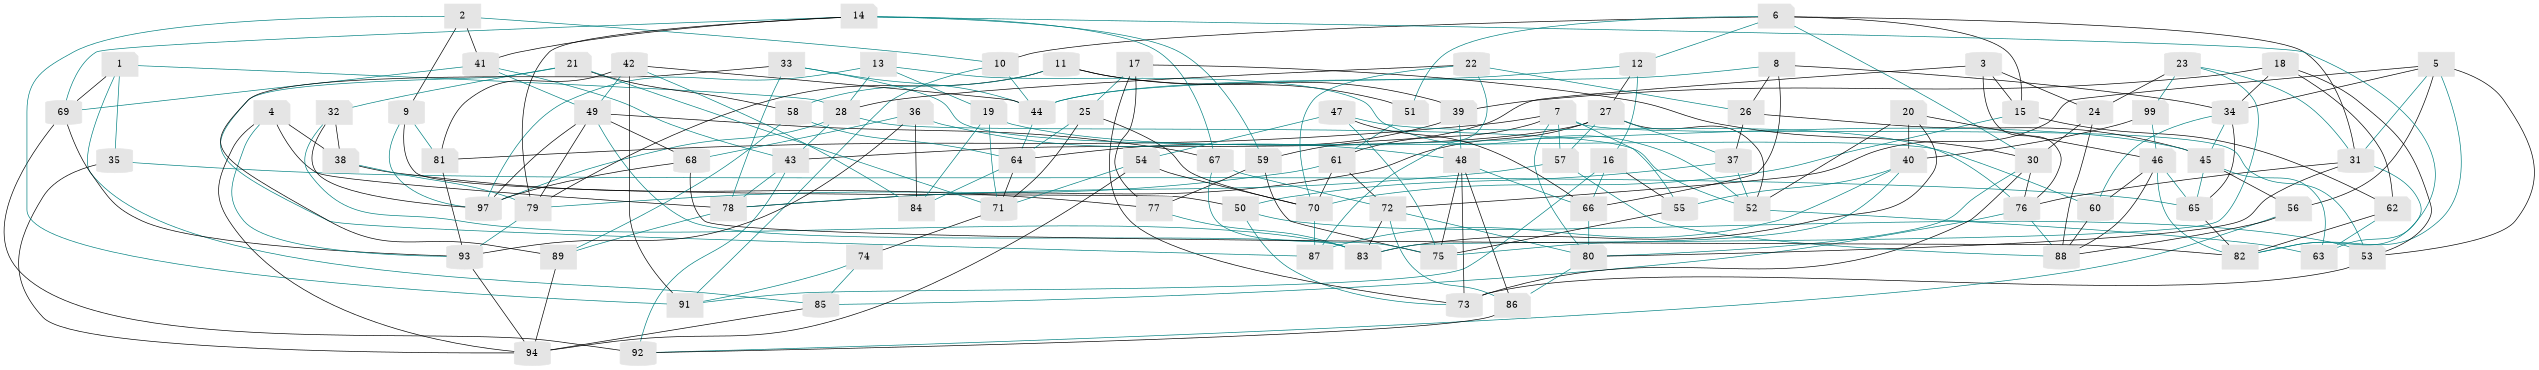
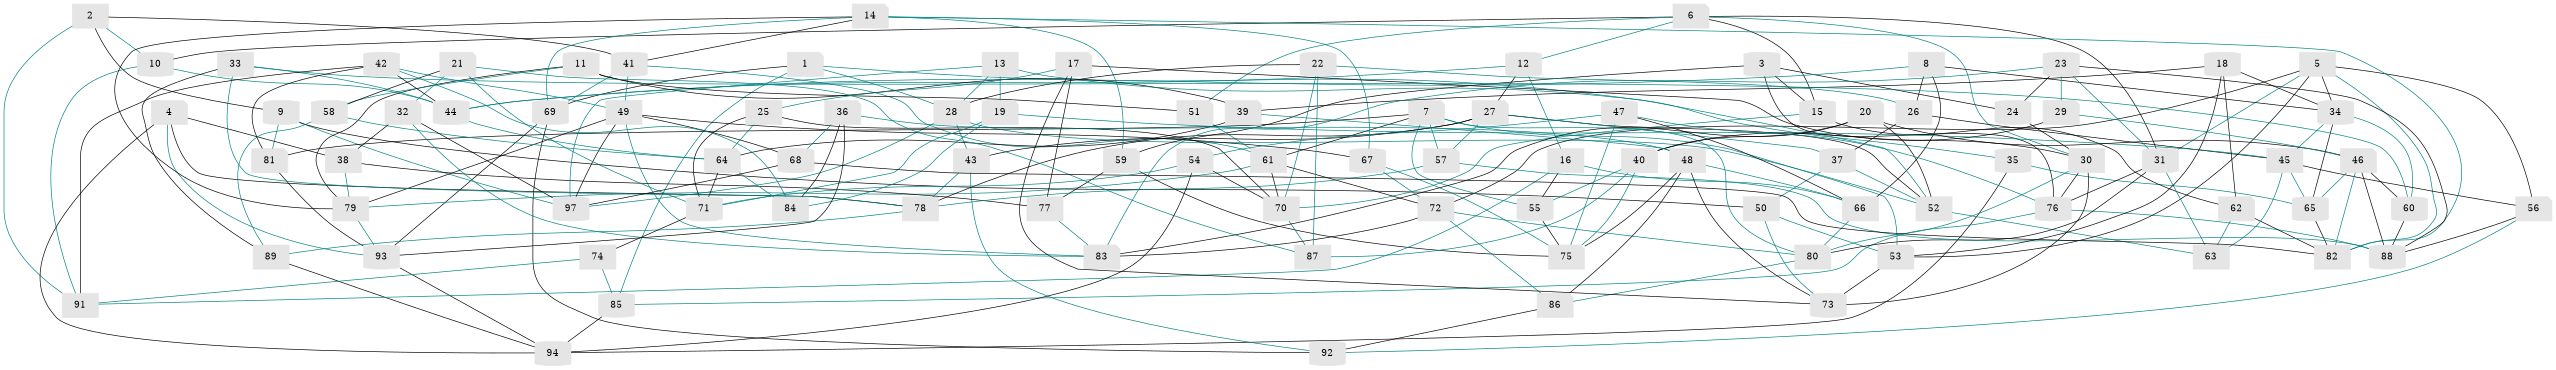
edge "41" -- "43": now "41" -- "61"
node "99": label "99" -> "29"
edge "24" -- "88": now "23" -- "88"
